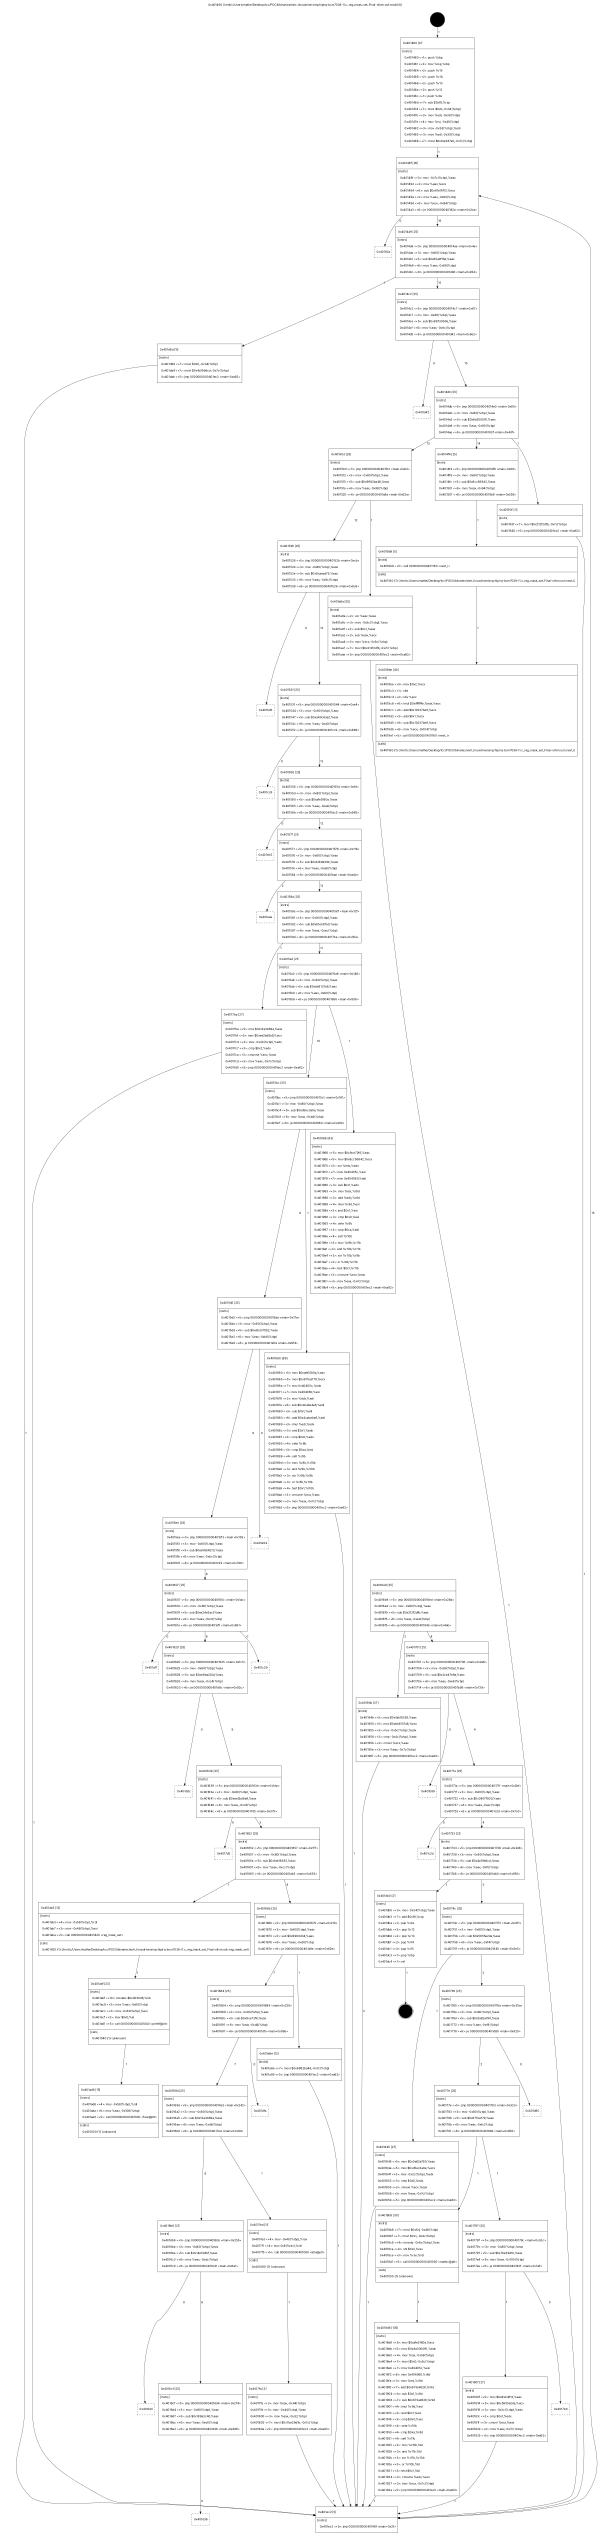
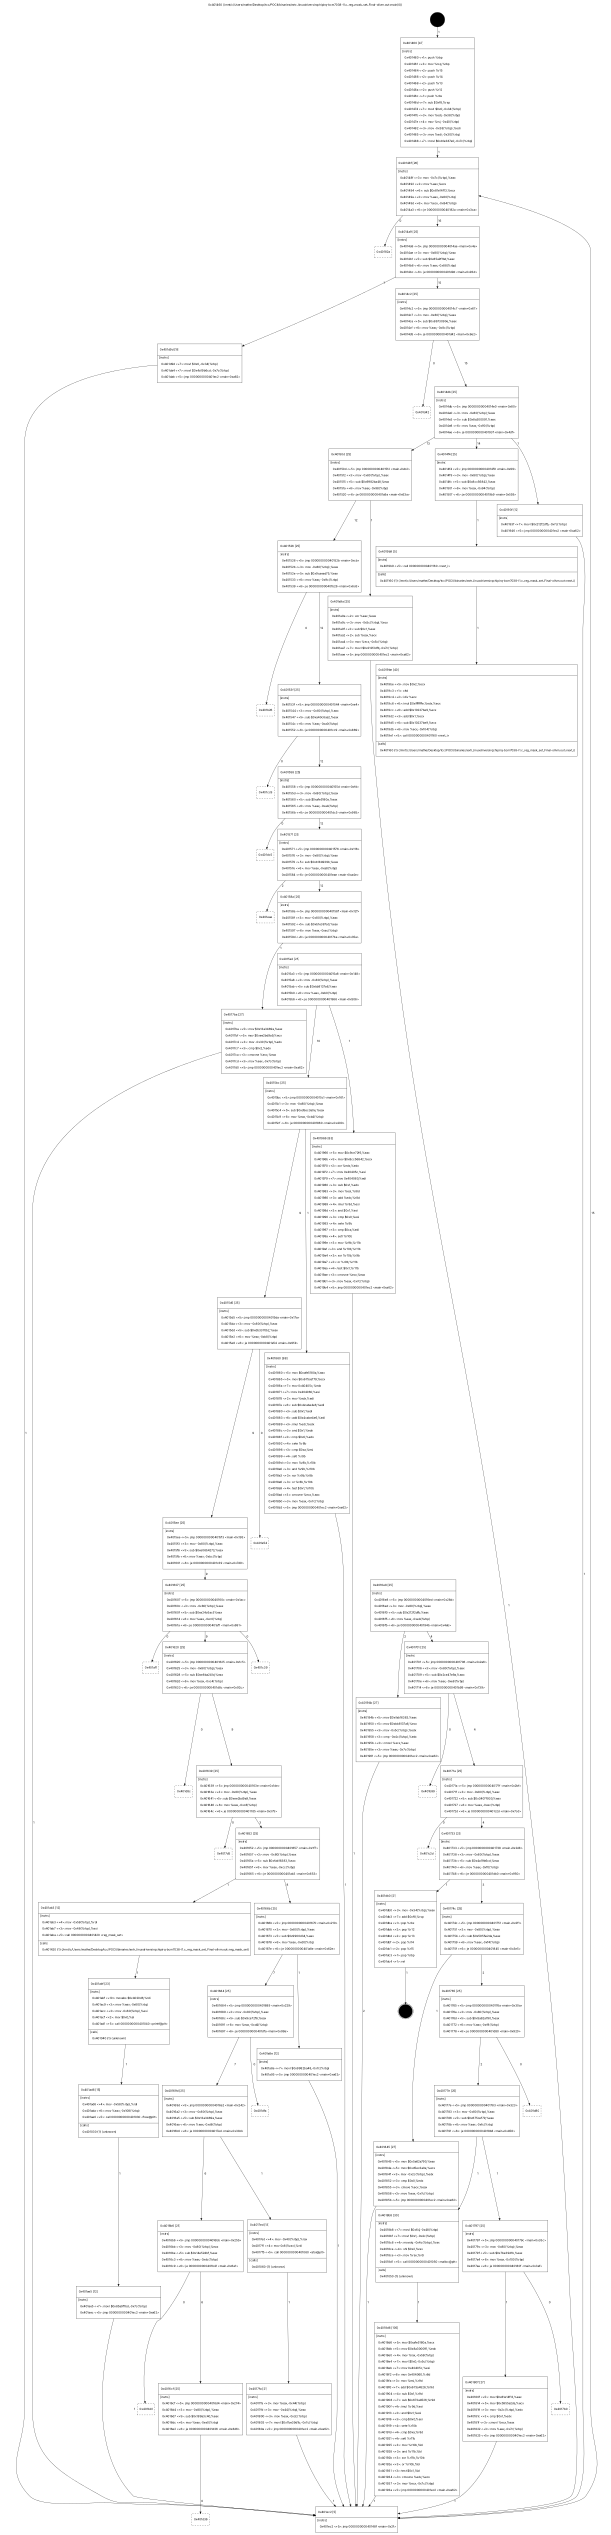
edge "0x40158a [25]" -> "0x4015a3 [25]": removed, label "11"
node "0x401ae5 [12]": added
